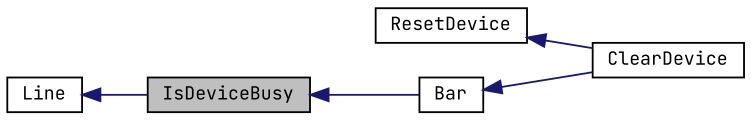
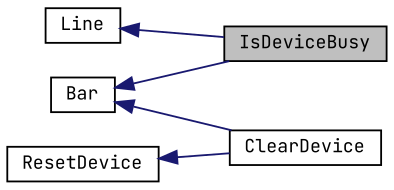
edge "Bar" -> "IsDeviceBusy": reversed
